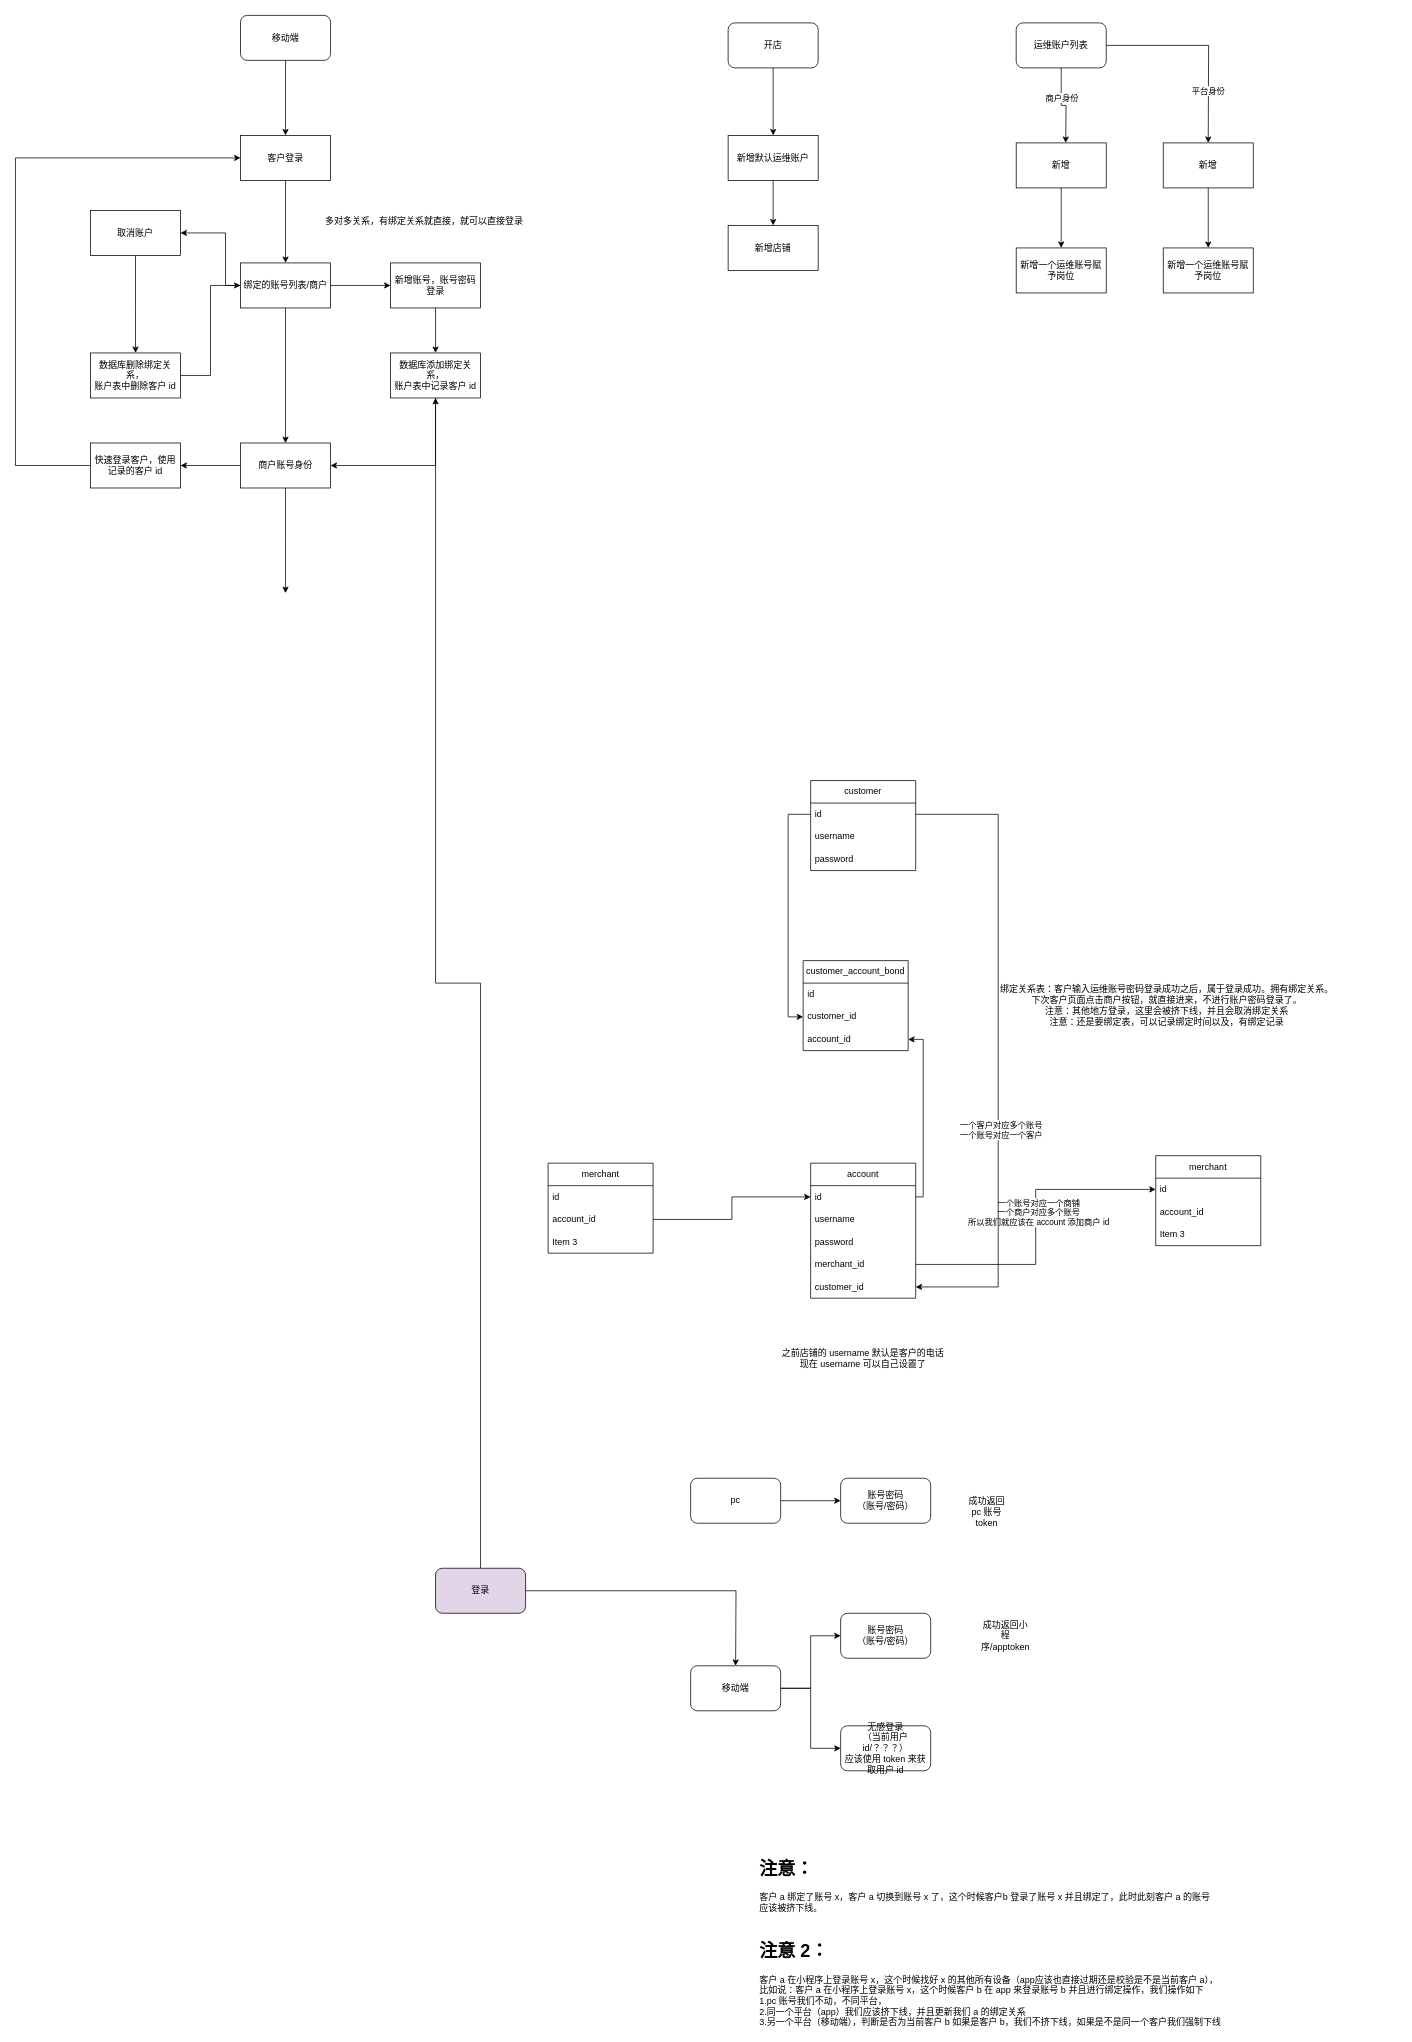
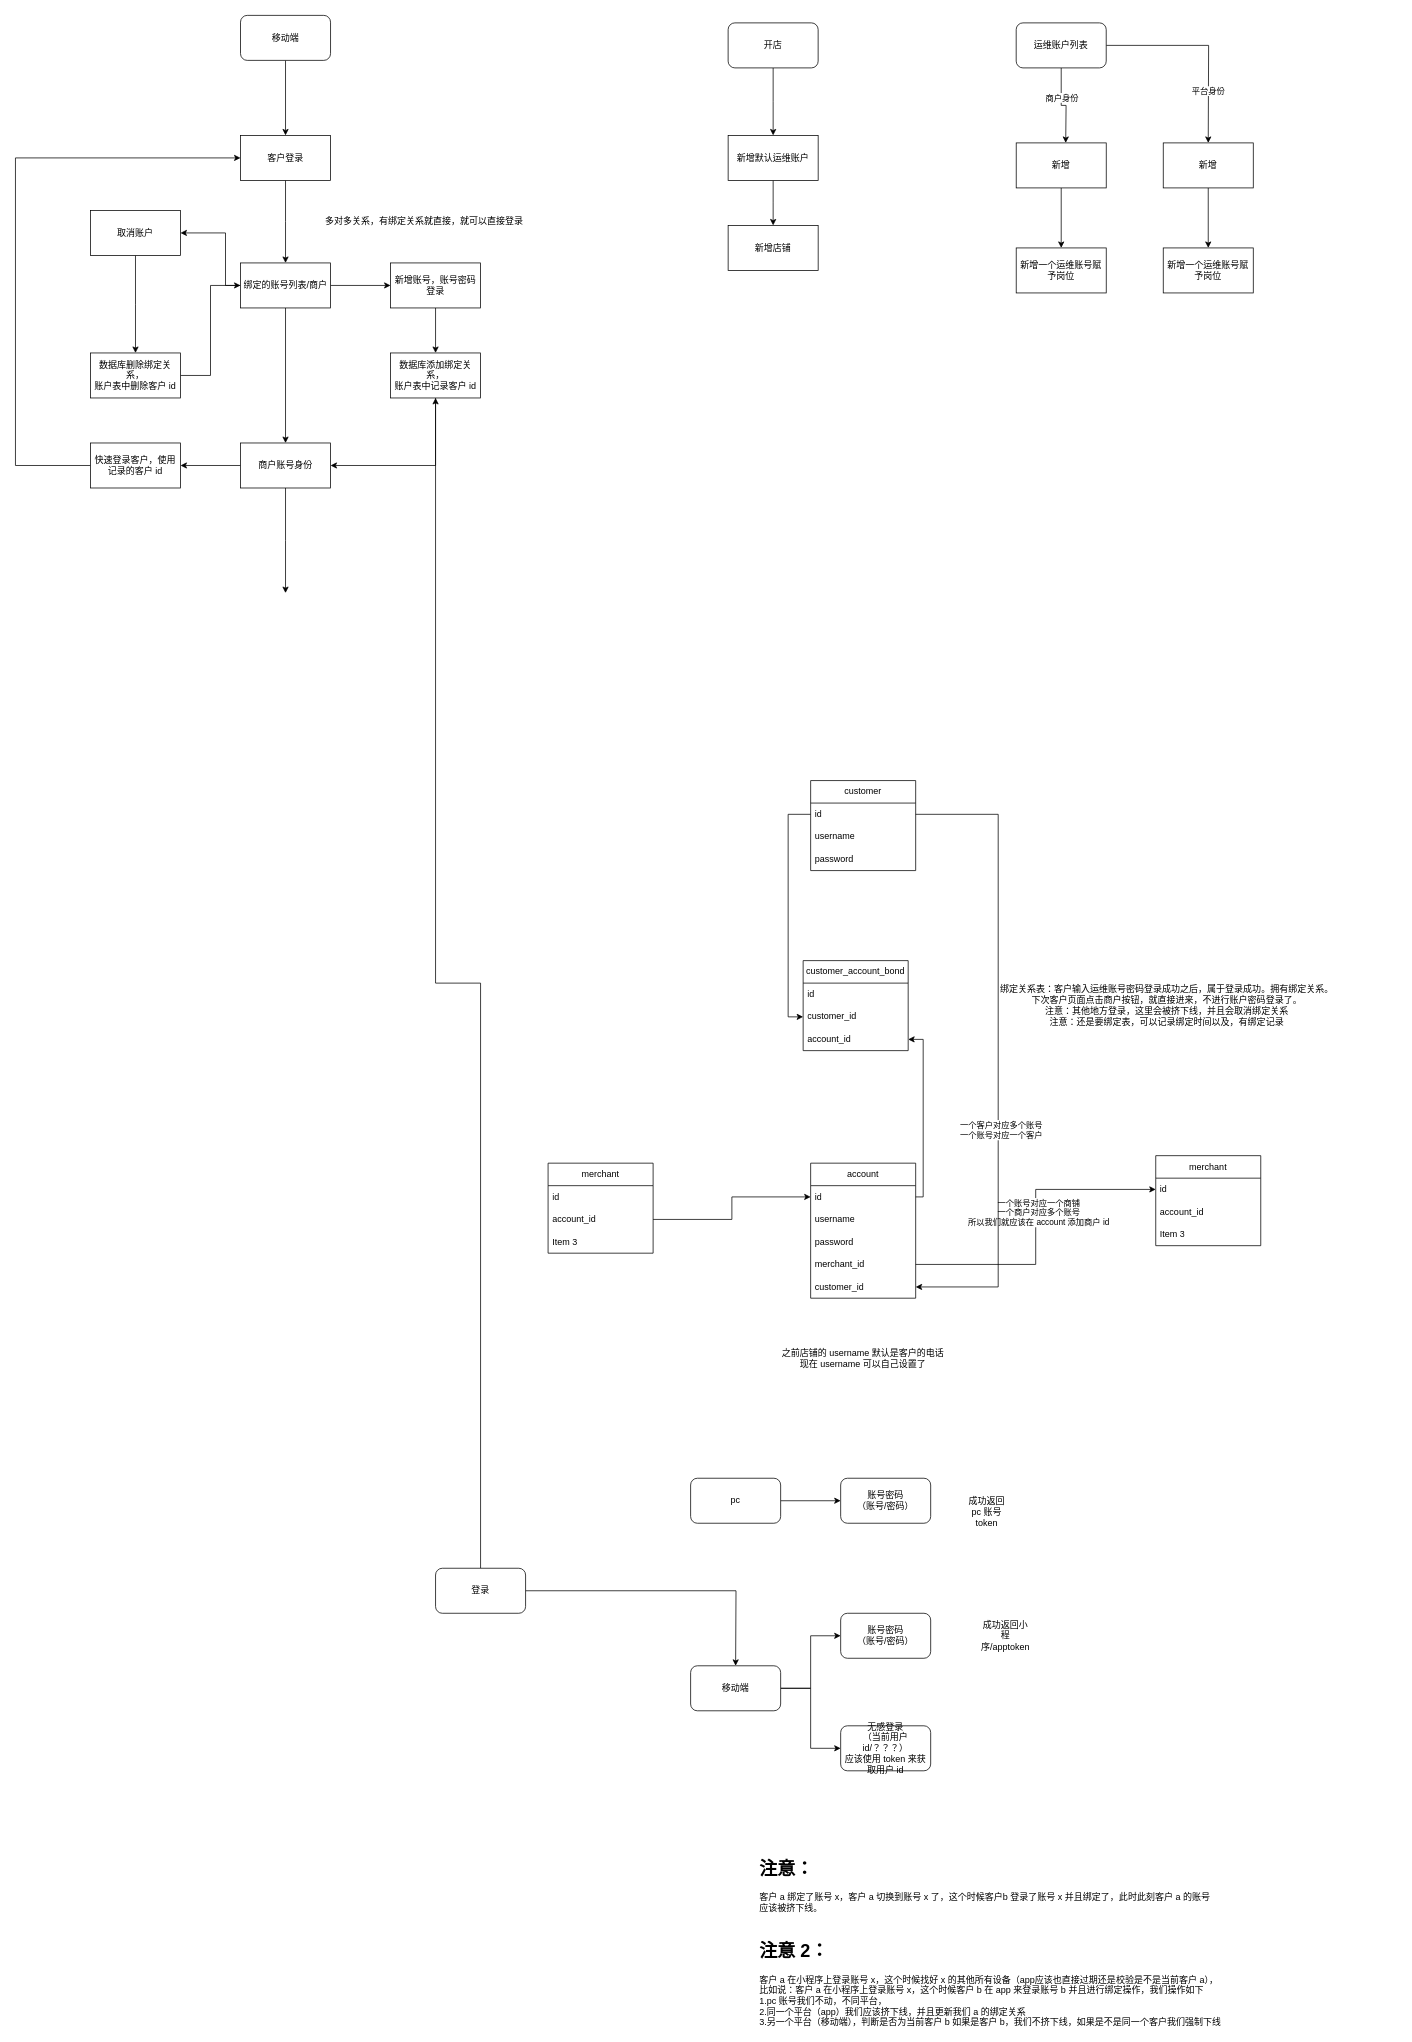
node "登录": fillcolor #e1d5e7 -> #ffffff
